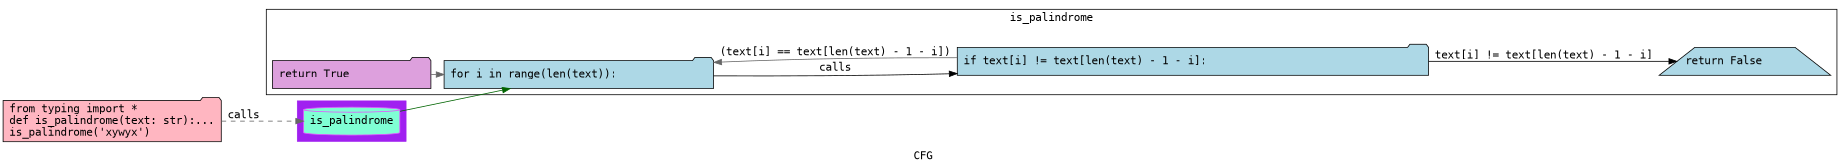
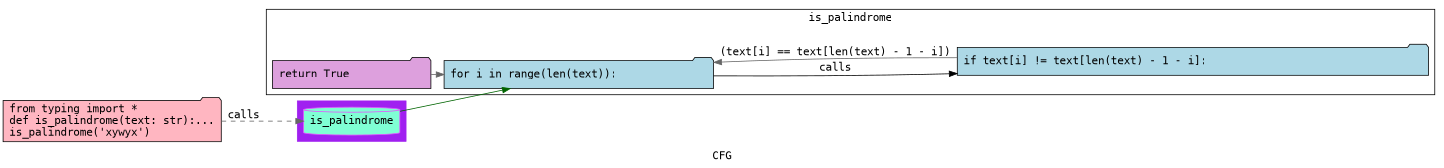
node "return False": removed
